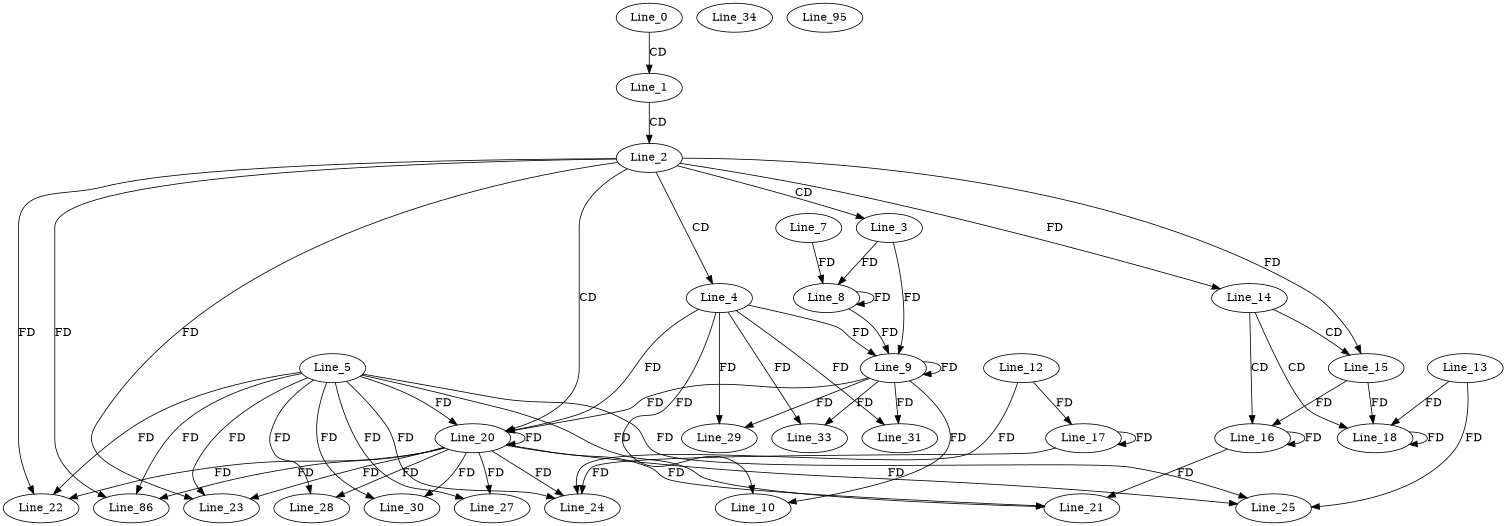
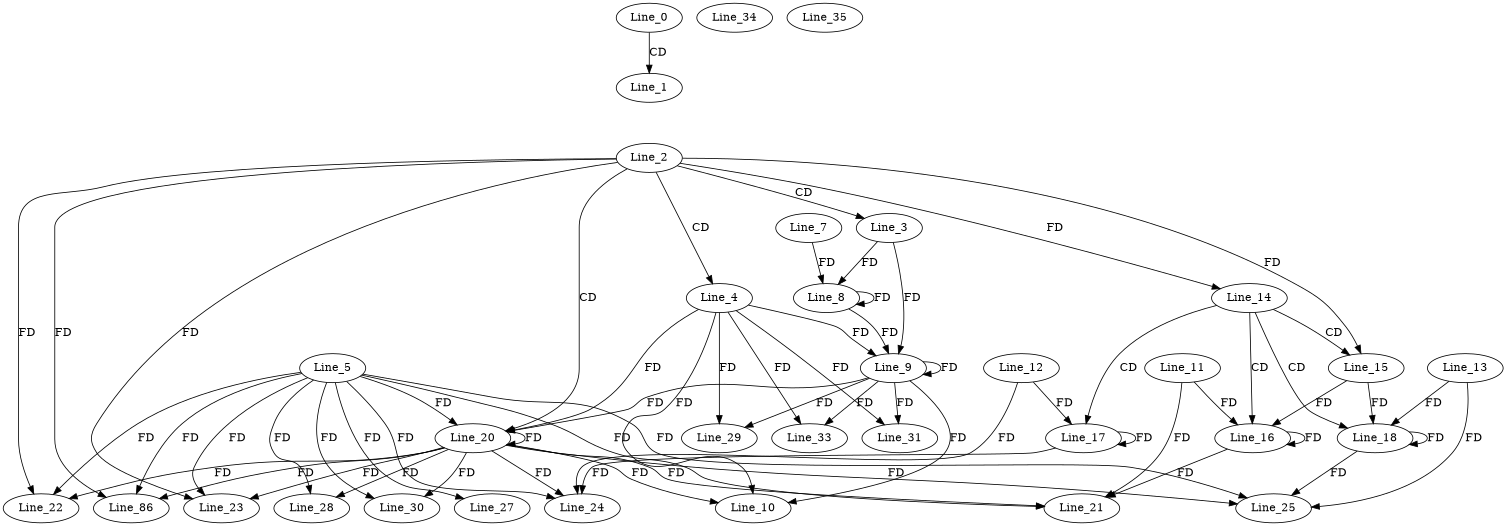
node "Line_95": label "Line_95" -> "Line_35"
edge "Line_1" -> "Line_2": removed, label "CD"
edge "Line_14" -> "Line_17": added, label "CD"
node "Line_11": added
edge "Line_20" -> "Line_27": now "Line_20" -> "Line_10"
edge "Line_18" -> "Line_25": added, label "FD"
